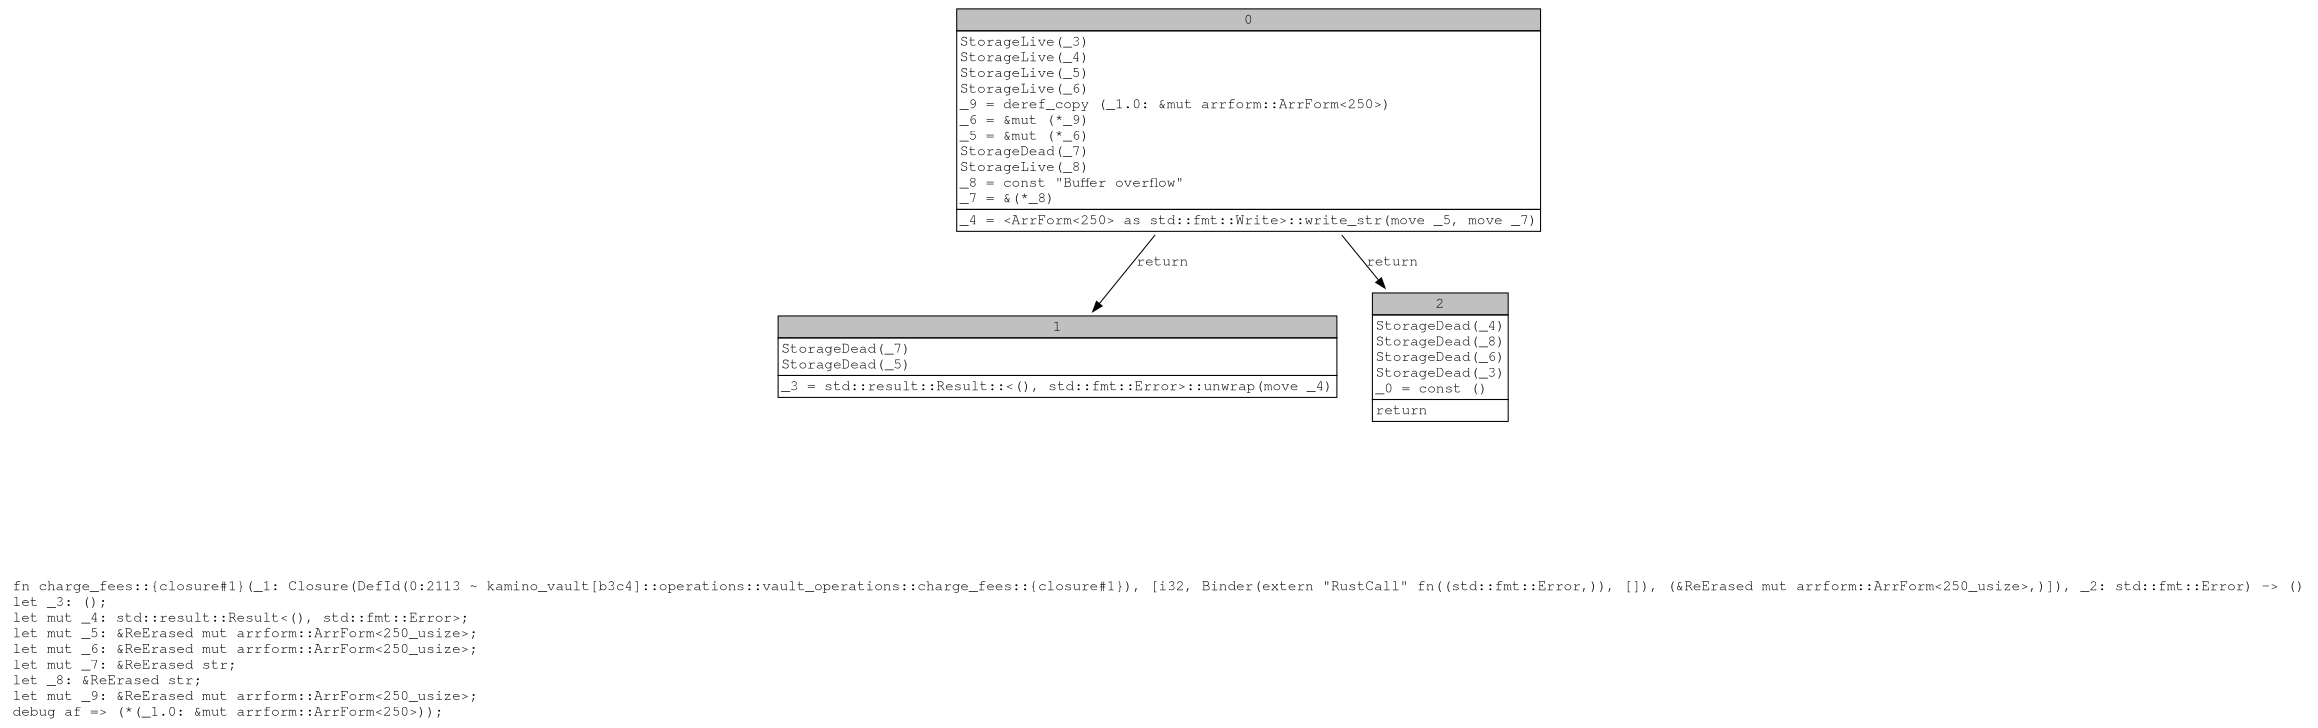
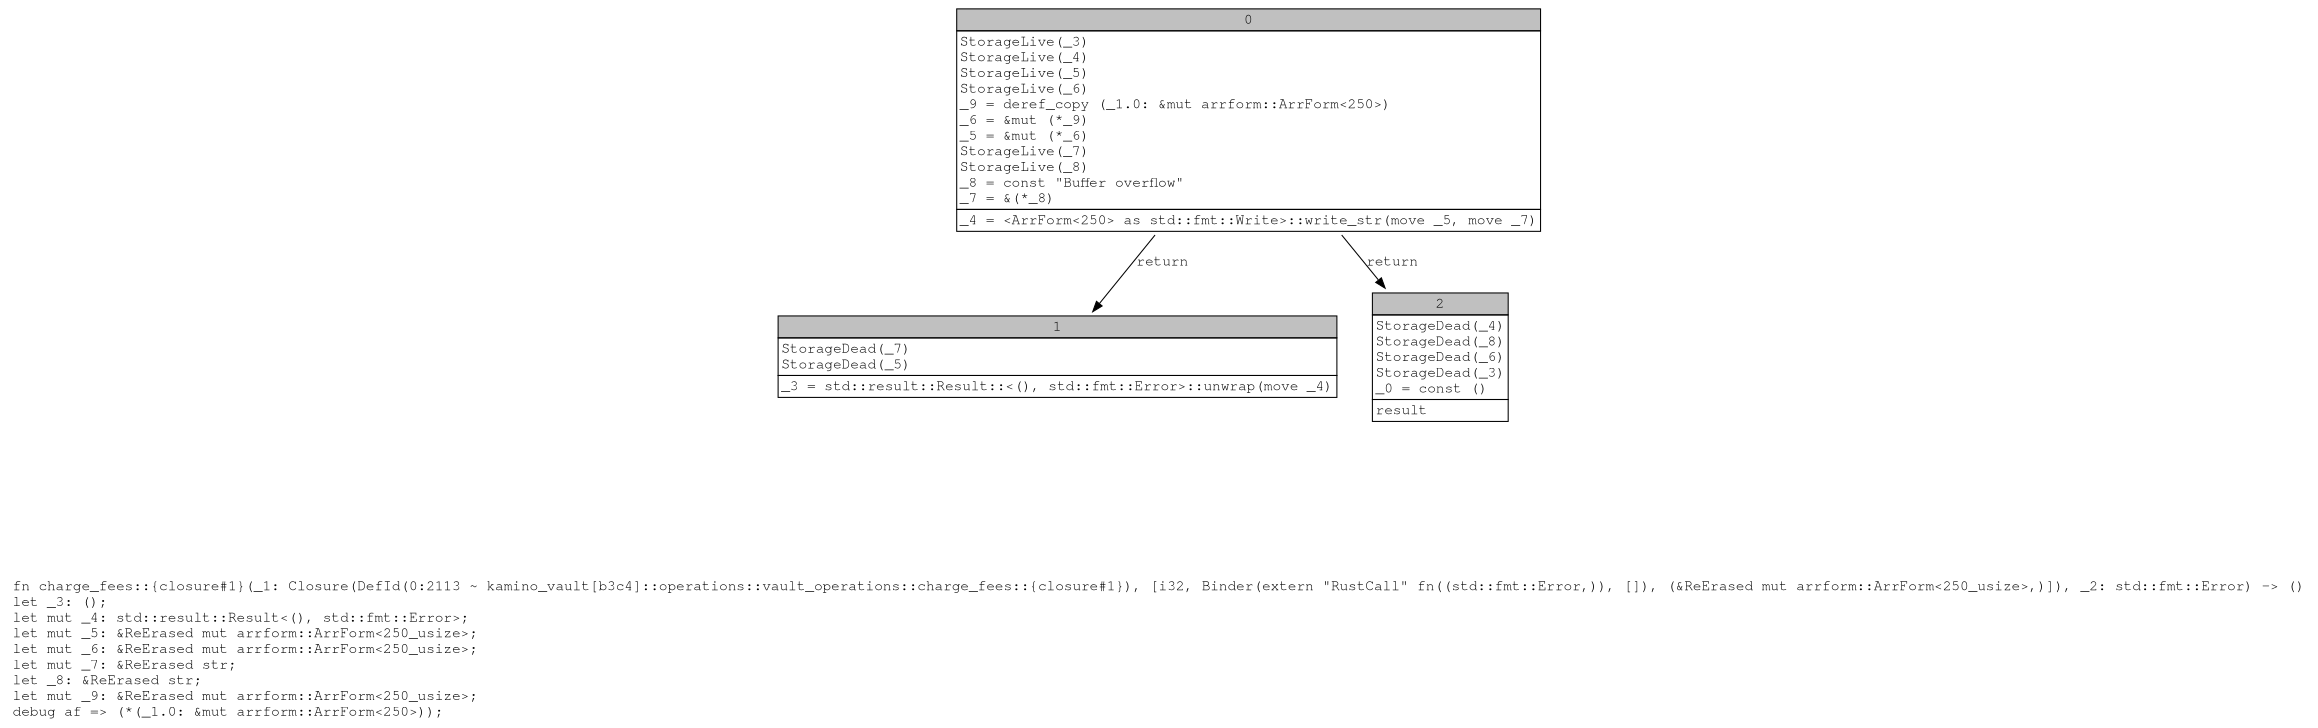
node "0": text "StorageDead(_7)" -> "StorageLive(_7)"
node "2": text "return" -> "result"
